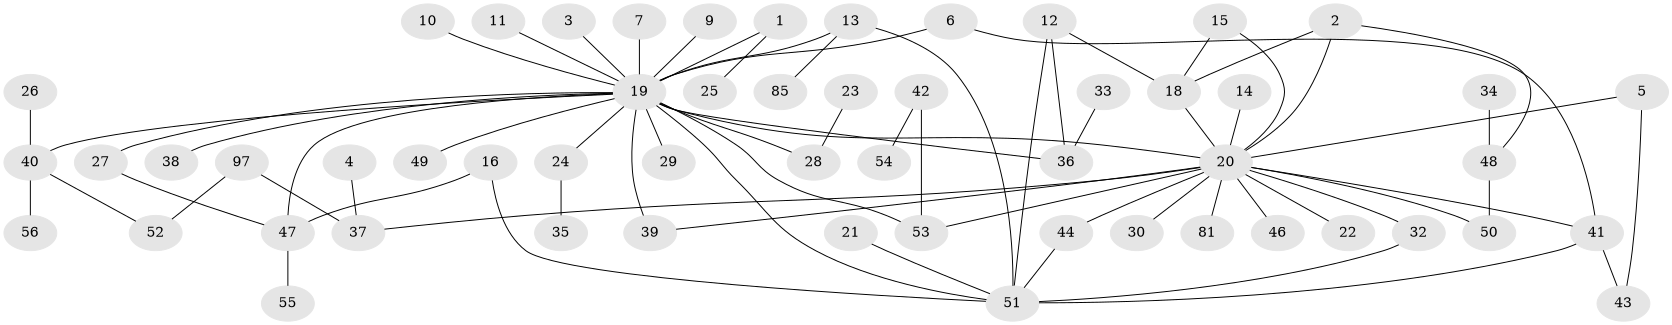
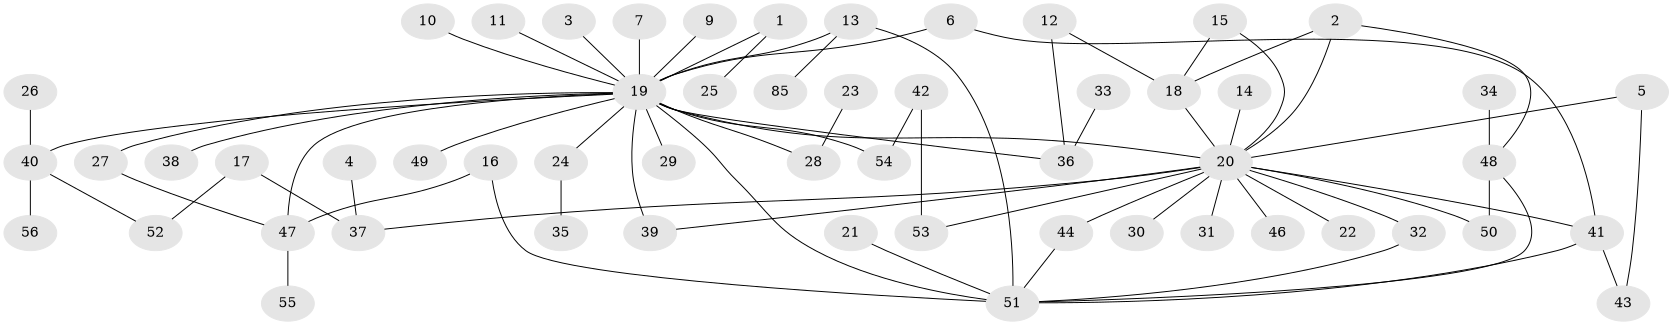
node "97": label "97" -> "17"
edge "12" -- "51": now "48" -- "51"
edge "19" -- "53": now "19" -- "54"
node "81": label "81" -> "31"
